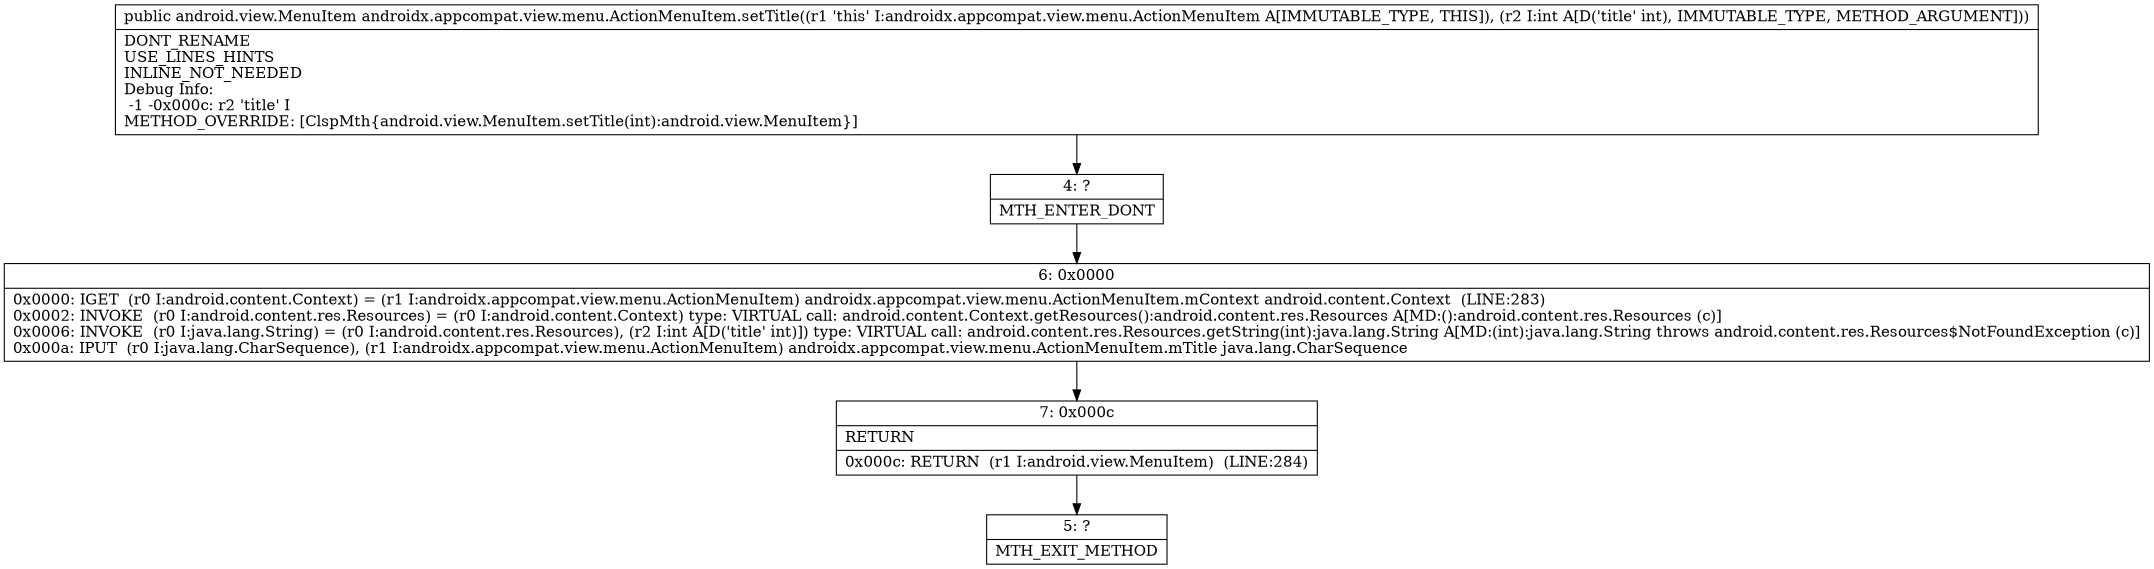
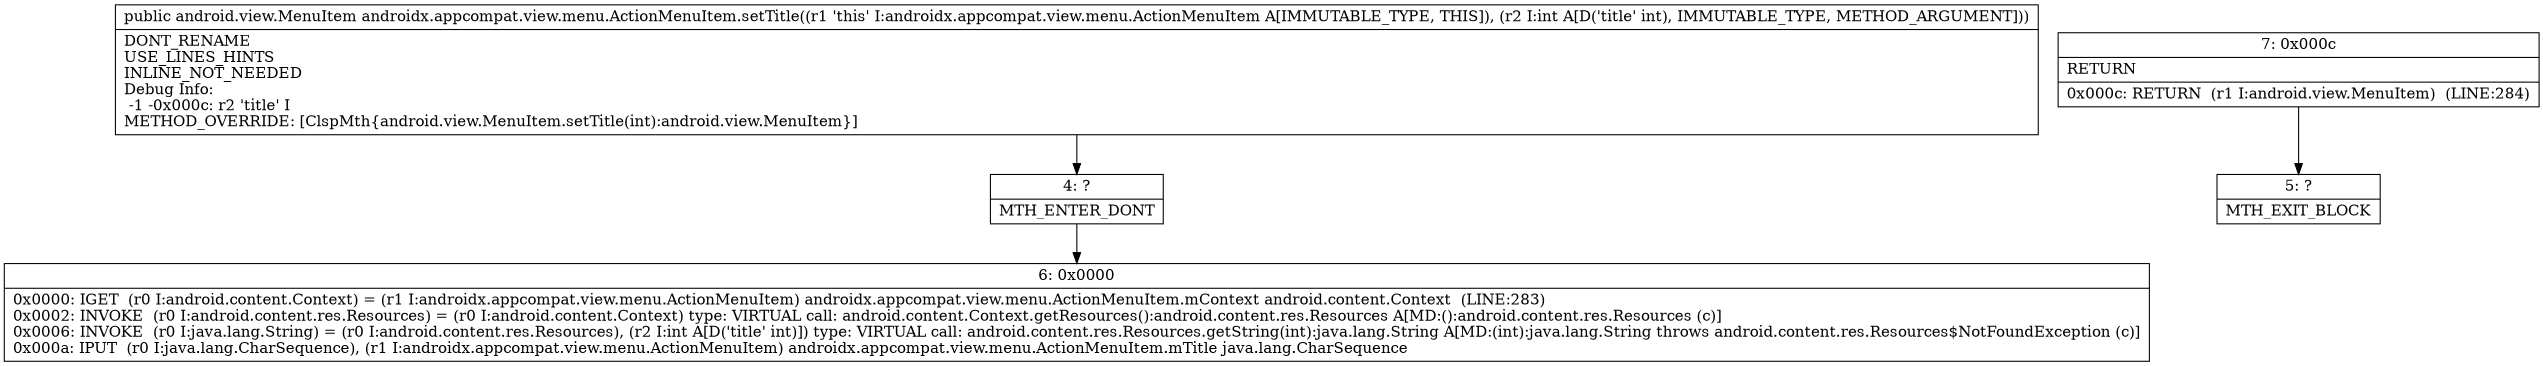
edge "6: 0x0000" -> "7: 0x000c": removed
node "5: ?": text "MTH_EXIT_METHOD" -> "MTH_EXIT_BLOCK"
